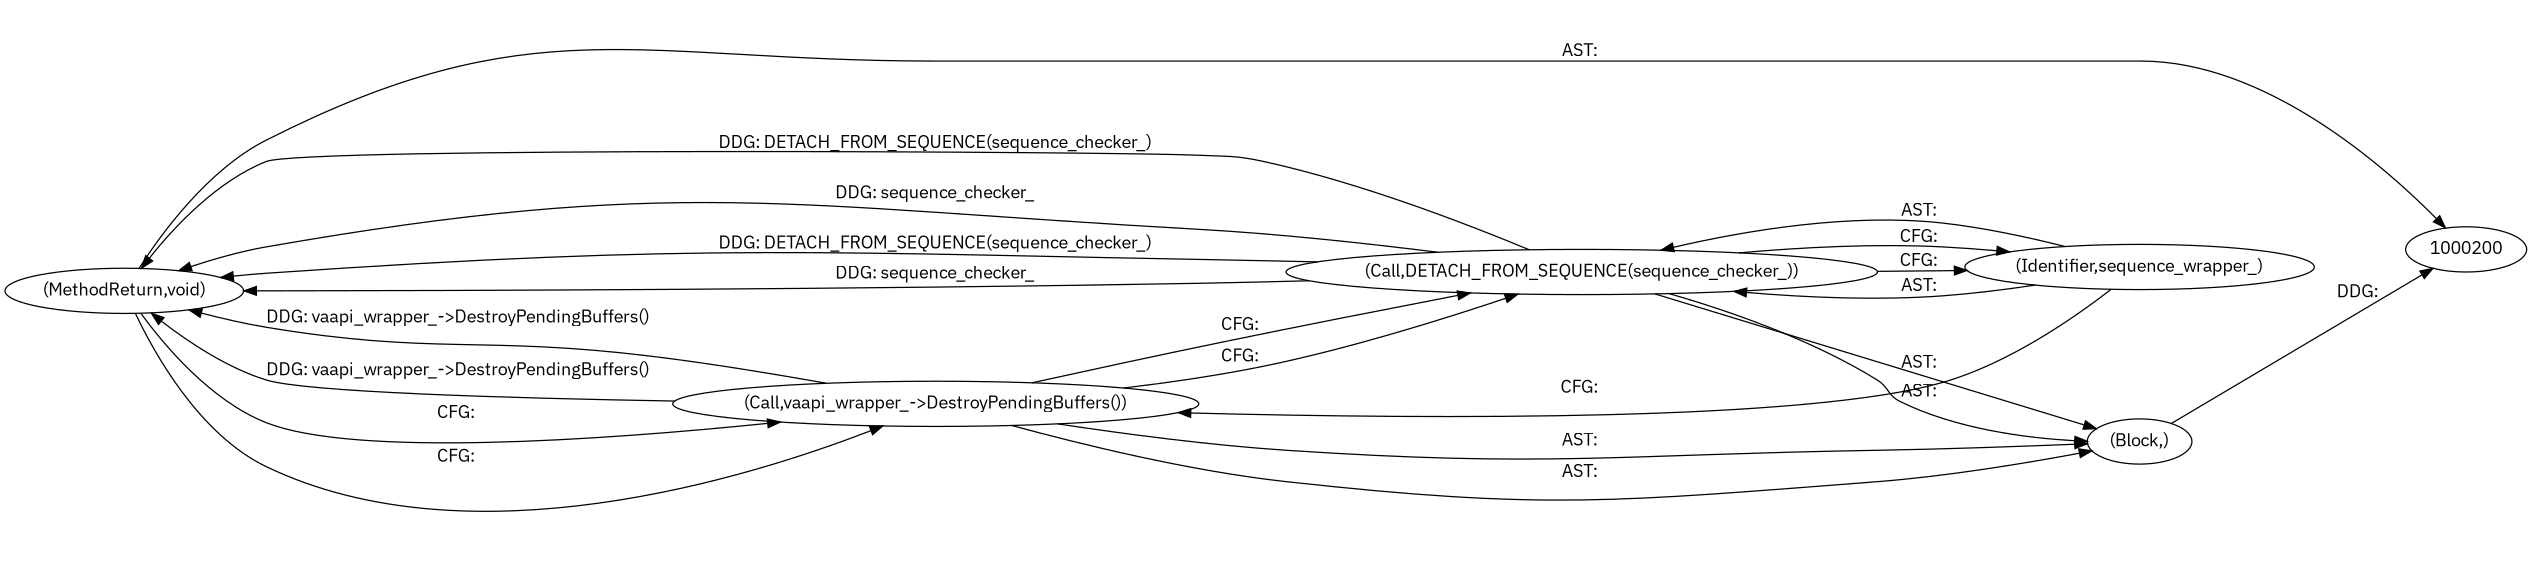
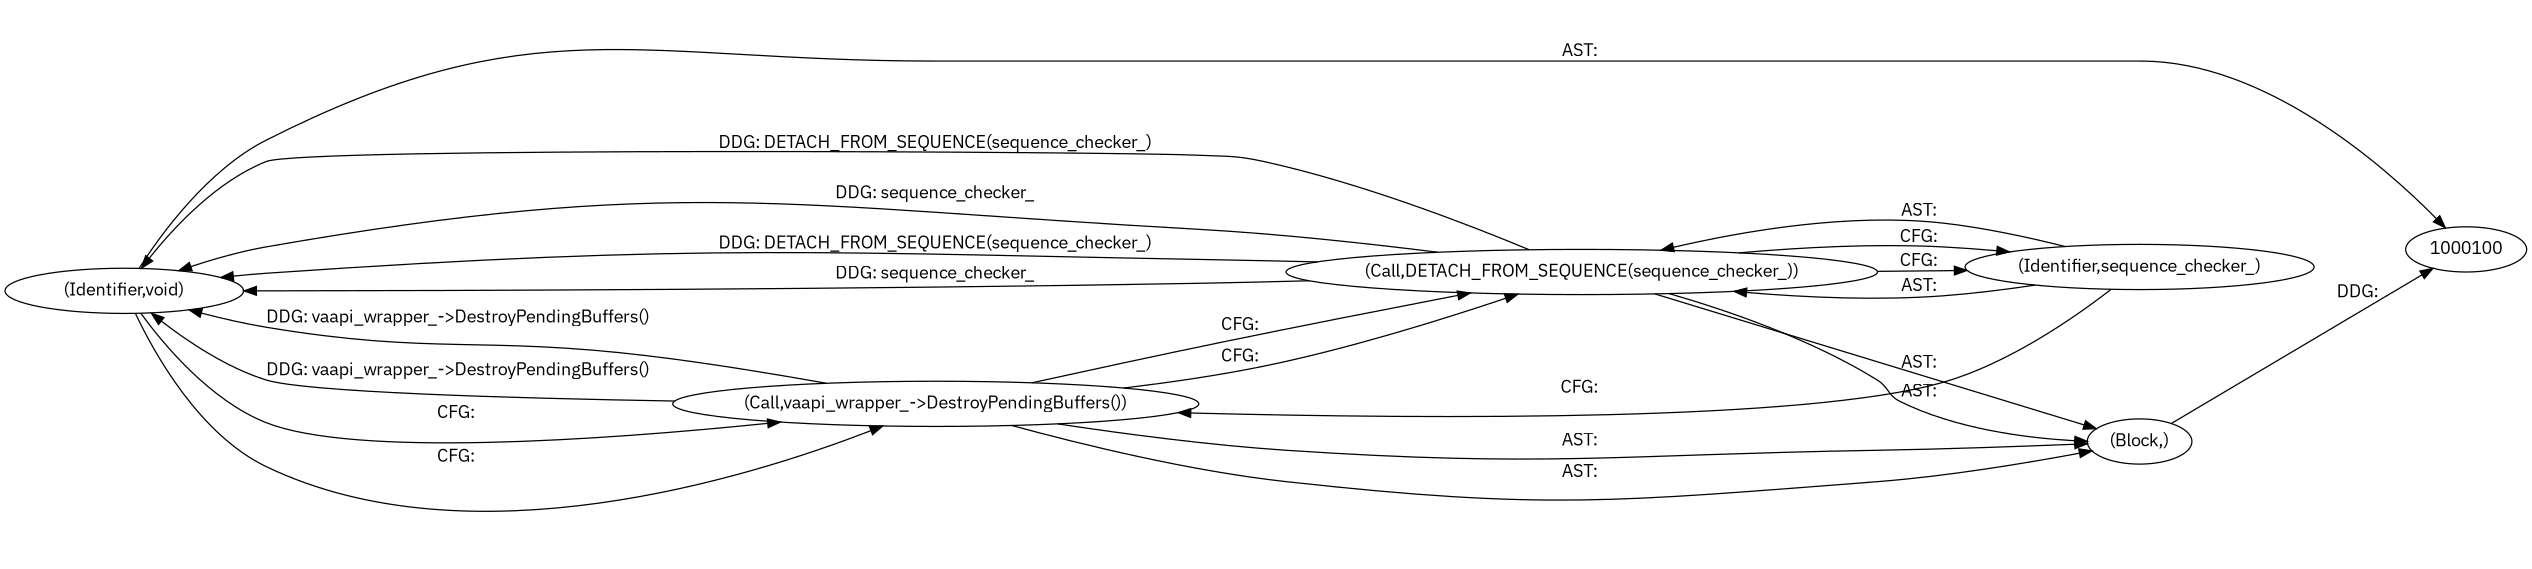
node "1000200": label "1000200" -> "1000100"
node "(Identifier,sequence_wrapper_)": label "(Identifier,sequence_wrapper_)" -> "(Identifier,sequence_checker_)"
node "(MethodReturn,void)": label "(MethodReturn,void)" -> "(Identifier,void)"
